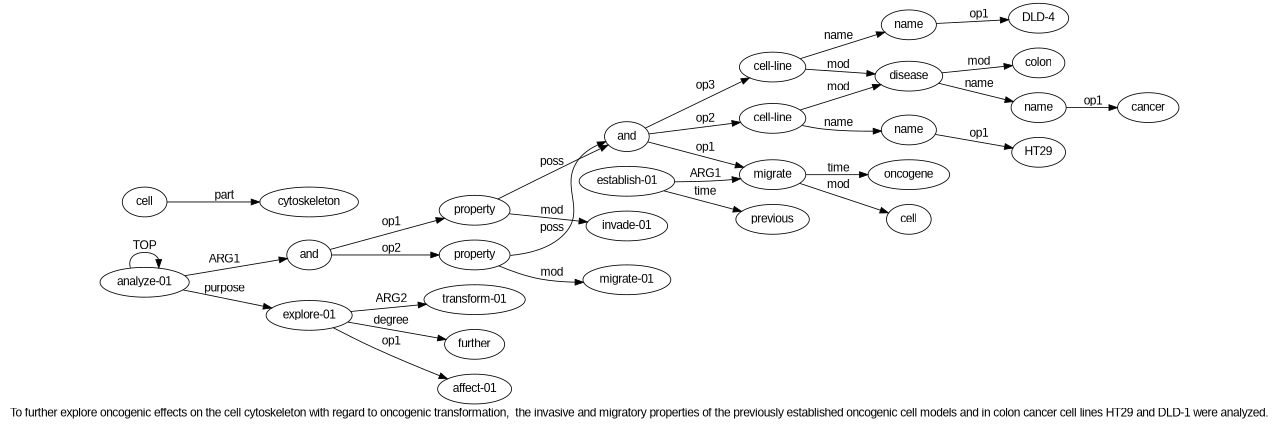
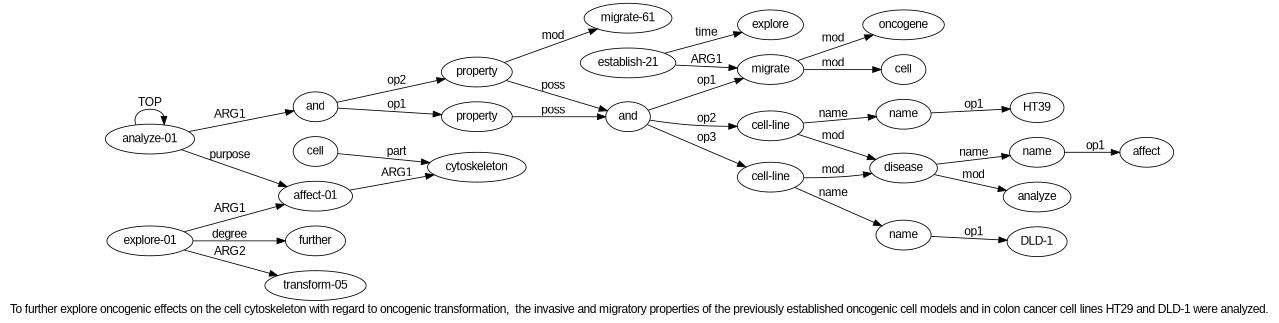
node "DLD-4": label "DLD-4" -> "DLD-1"
node "colon": label "colon" -> "analyze"
node "cancer": label "cancer" -> "affect"
node "HT29": label "HT29" -> "HT39"
edge "migrate" -> "oncogene": label "time" -> "mod"
node "establish-01": label "establish-01" -> "establish-21"
edge "affect-01" -> "cytoskeleton": added, label "ARG1"
node "previous": label "previous" -> "explore"
node "invade-01": removed
node "migrate-01": label "migrate-01" -> "migrate-61"
edge "analyze-01" -> "explore-01": now "analyze-01" -> "affect-01"
node "transform-01": label "transform-01" -> "transform-05"
edge "explore-01" -> "affect-01": label "op1" -> "ARG1"
